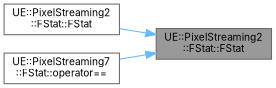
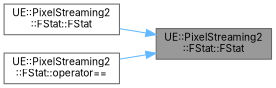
node "UE::PixelStreaming7 ::FStat::operator==": label "UE::PixelStreaming7 ::FStat::operator==" -> "UE::PixelStreaming2 ::FStat::operator=="
